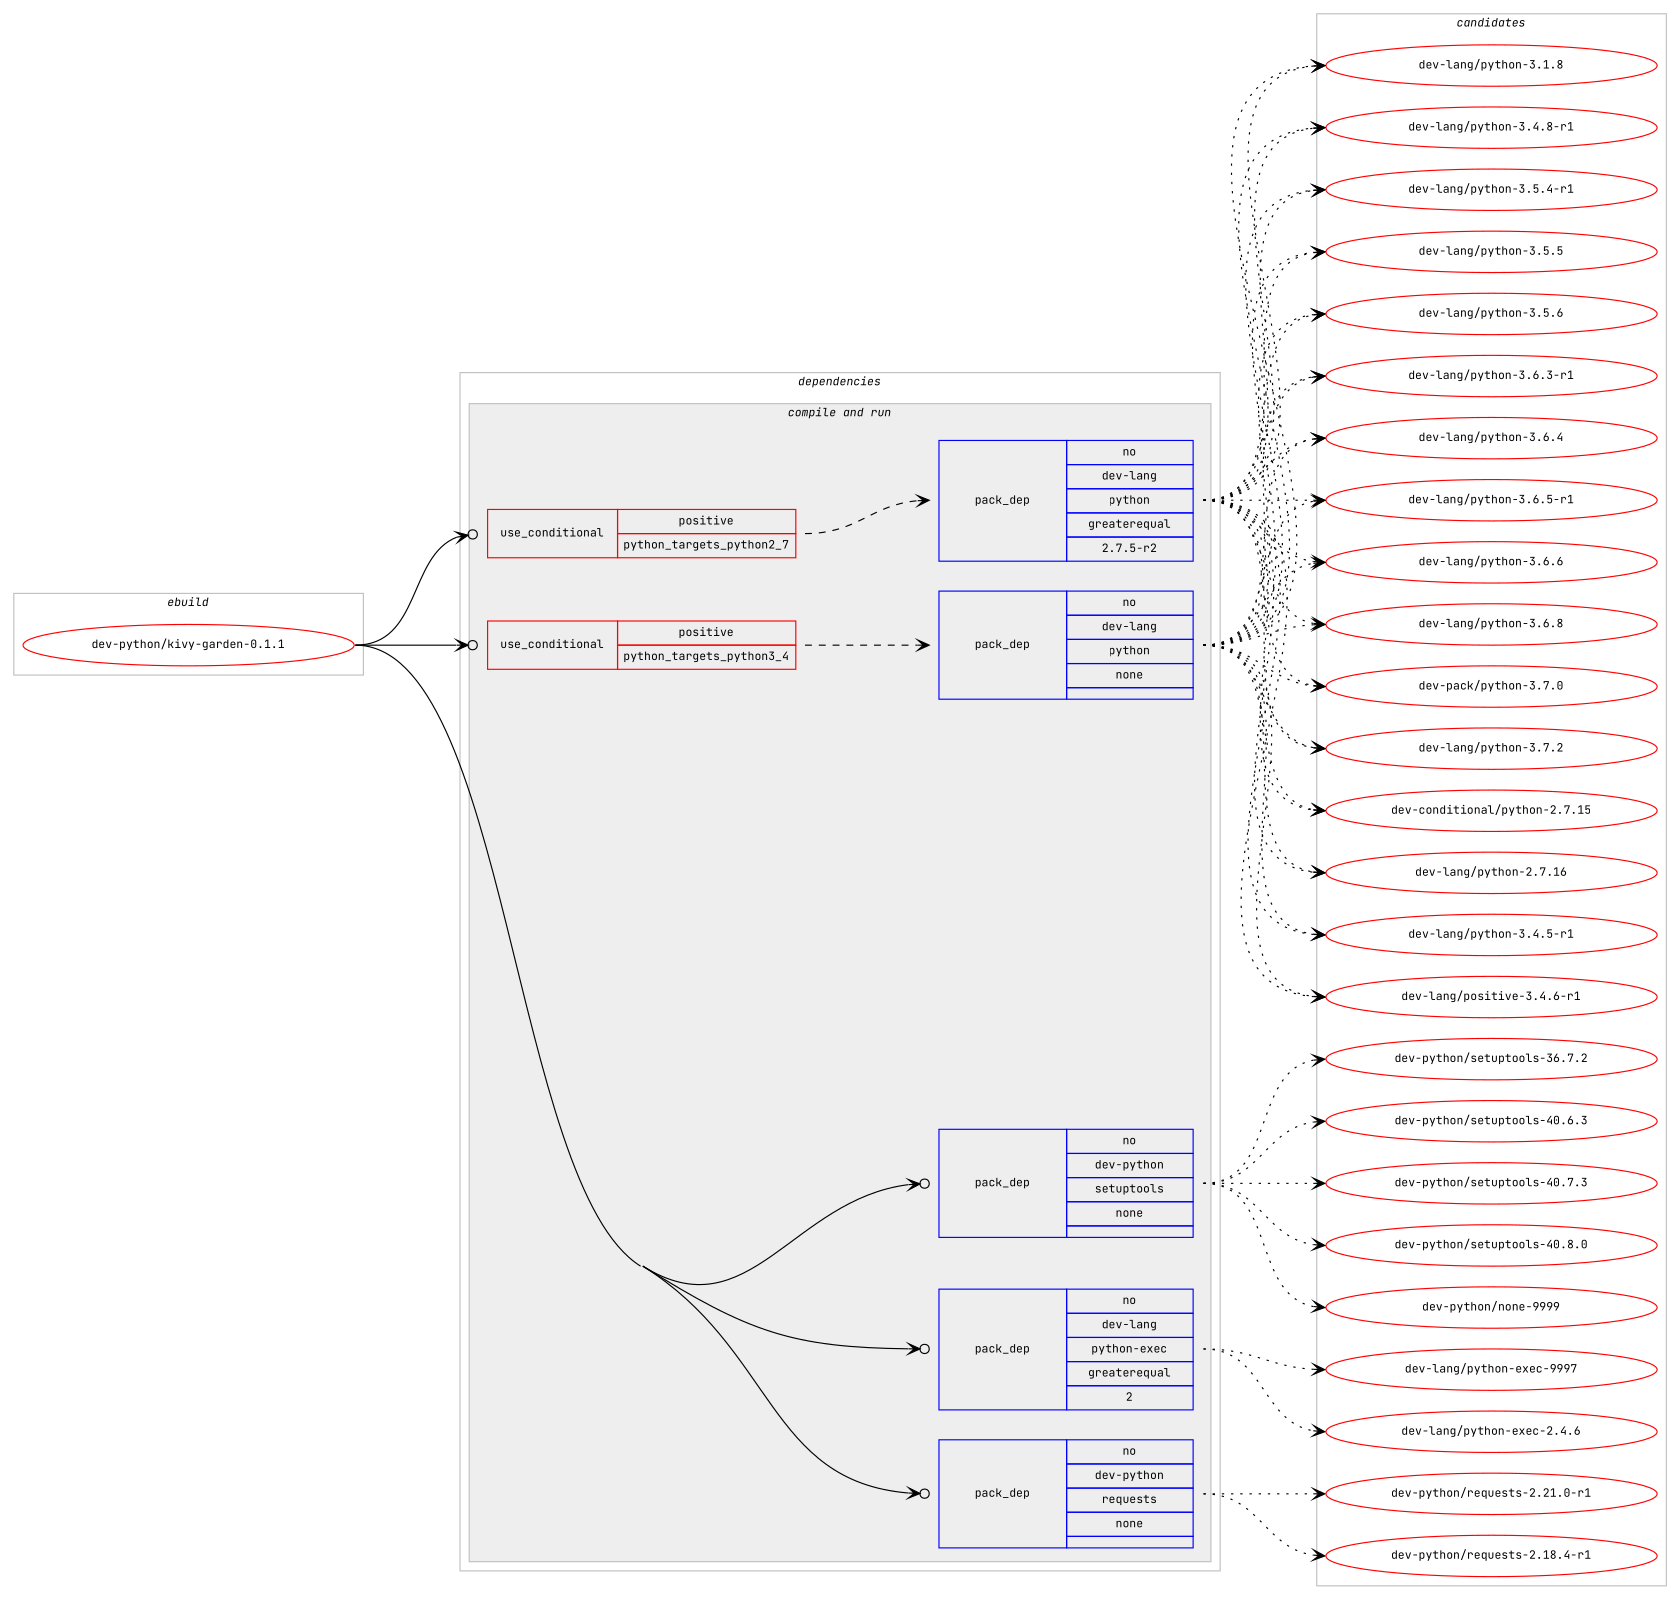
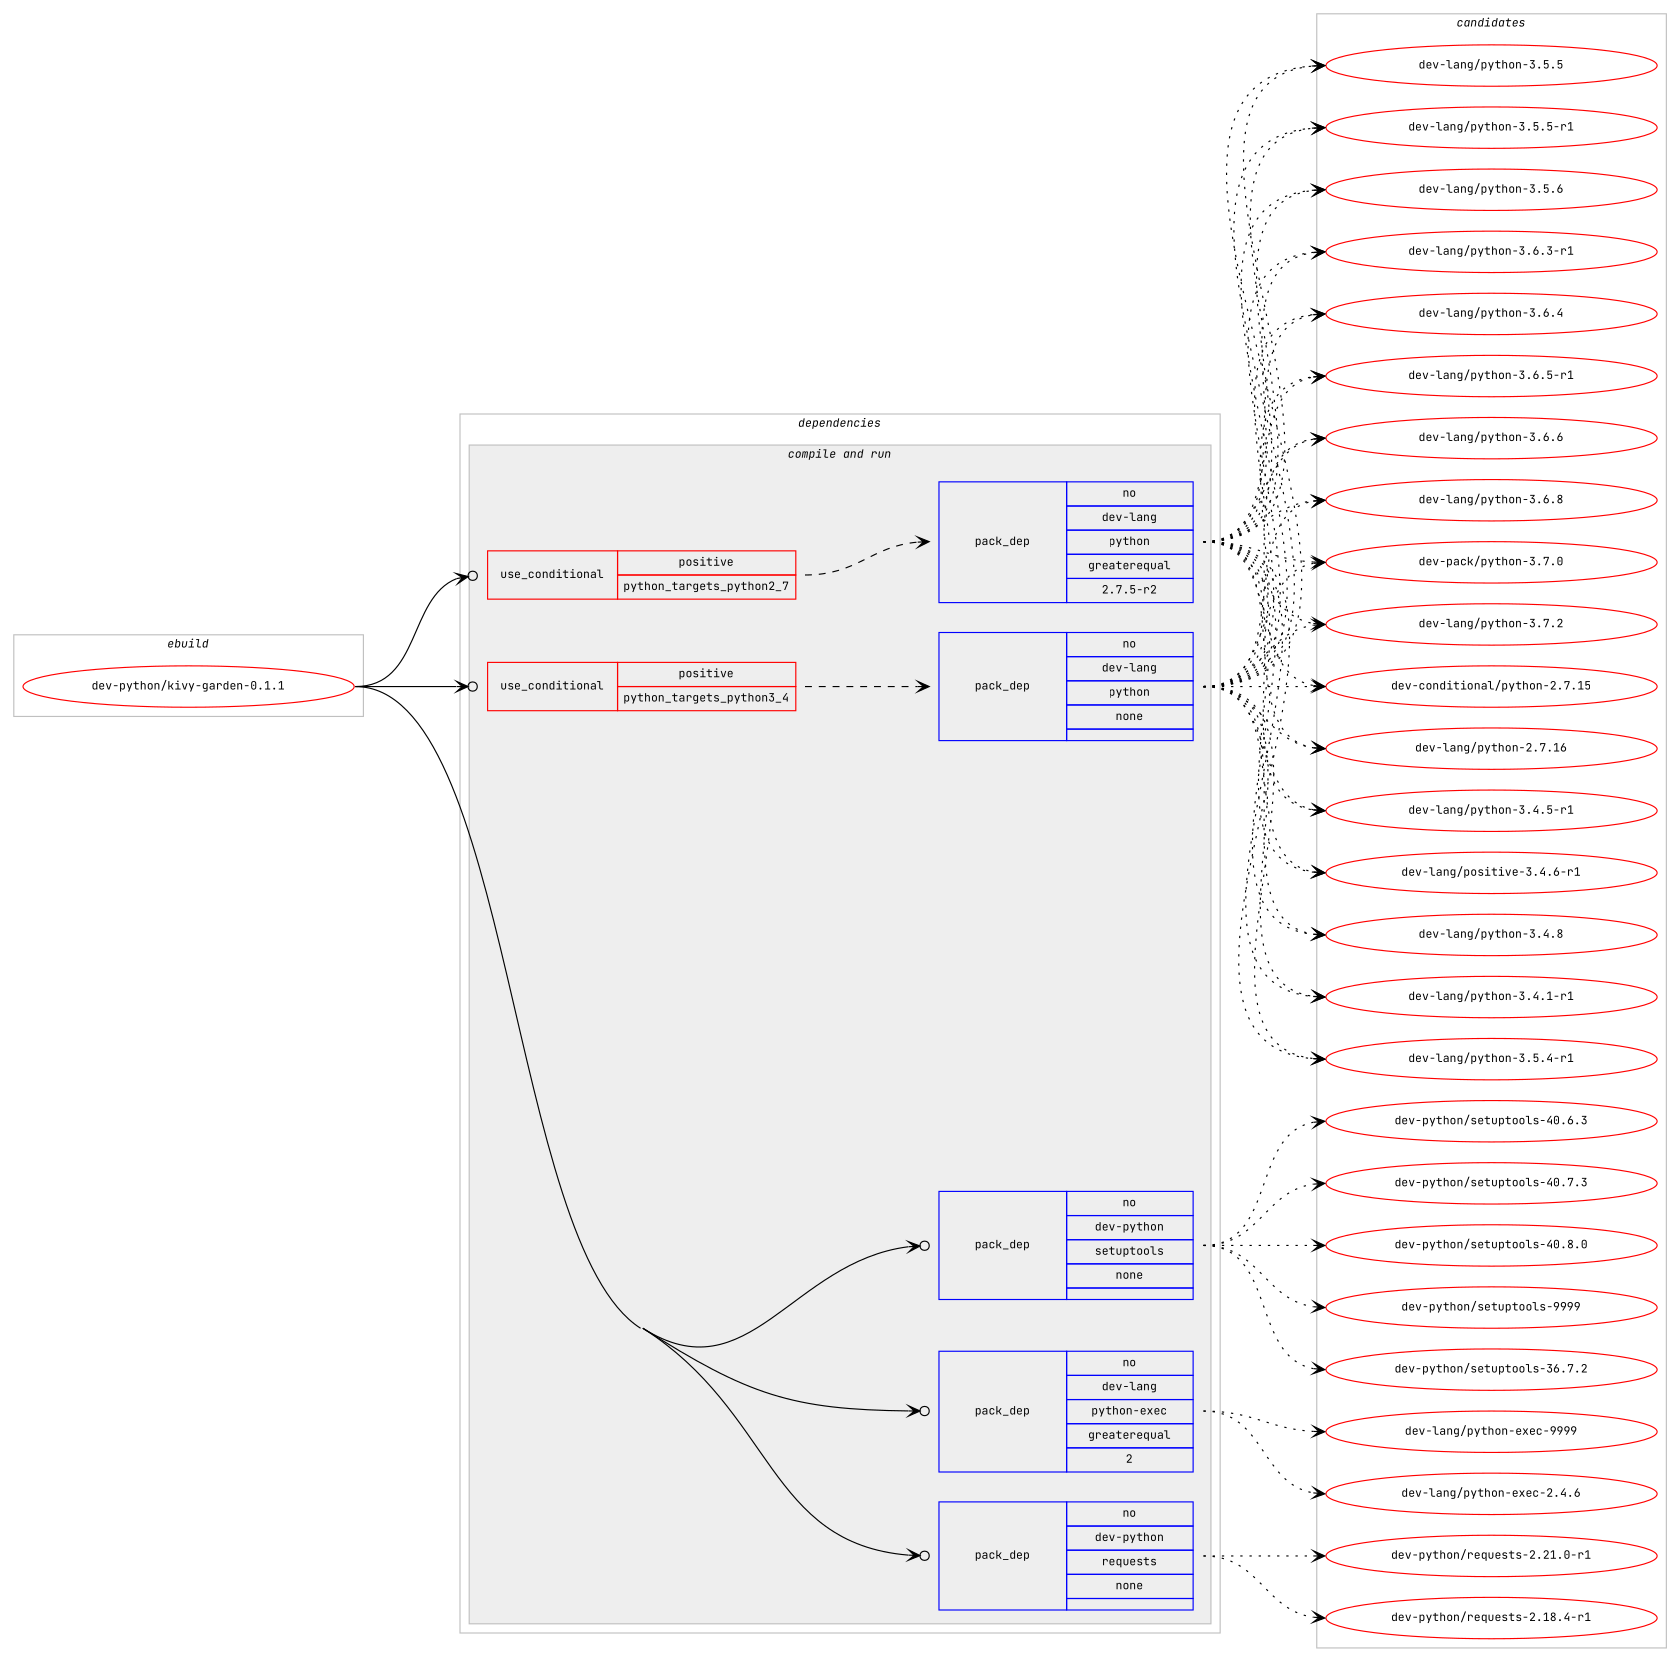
node "dev-lang/python-3.1.8": label "dev-lang/python-3.1.8" -> "dev-lang/python-3.4.8"
node "dev-lang/python-3.5.5-r1": added
node "dev-lang/python-3.4.8-r1": label "dev-lang/python-3.4.8-r1" -> "dev-lang/python-3.4.1-r1"
node "dev-python/none-9999": label "dev-python/none-9999" -> "dev-python/setuptools-9999"
node "dev-lang/python-exec-9997": label "dev-lang/python-exec-9997" -> "dev-lang/python-exec-9999"
